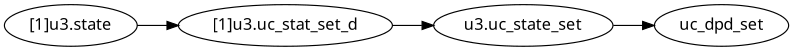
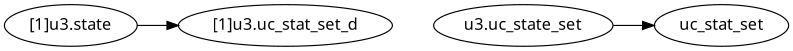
edge "[1]u3.uc_stat_set_d" -> "u3.uc_state_set": removed
node "uc_dpd_set": label "uc_dpd_set" -> "uc_stat_set"
